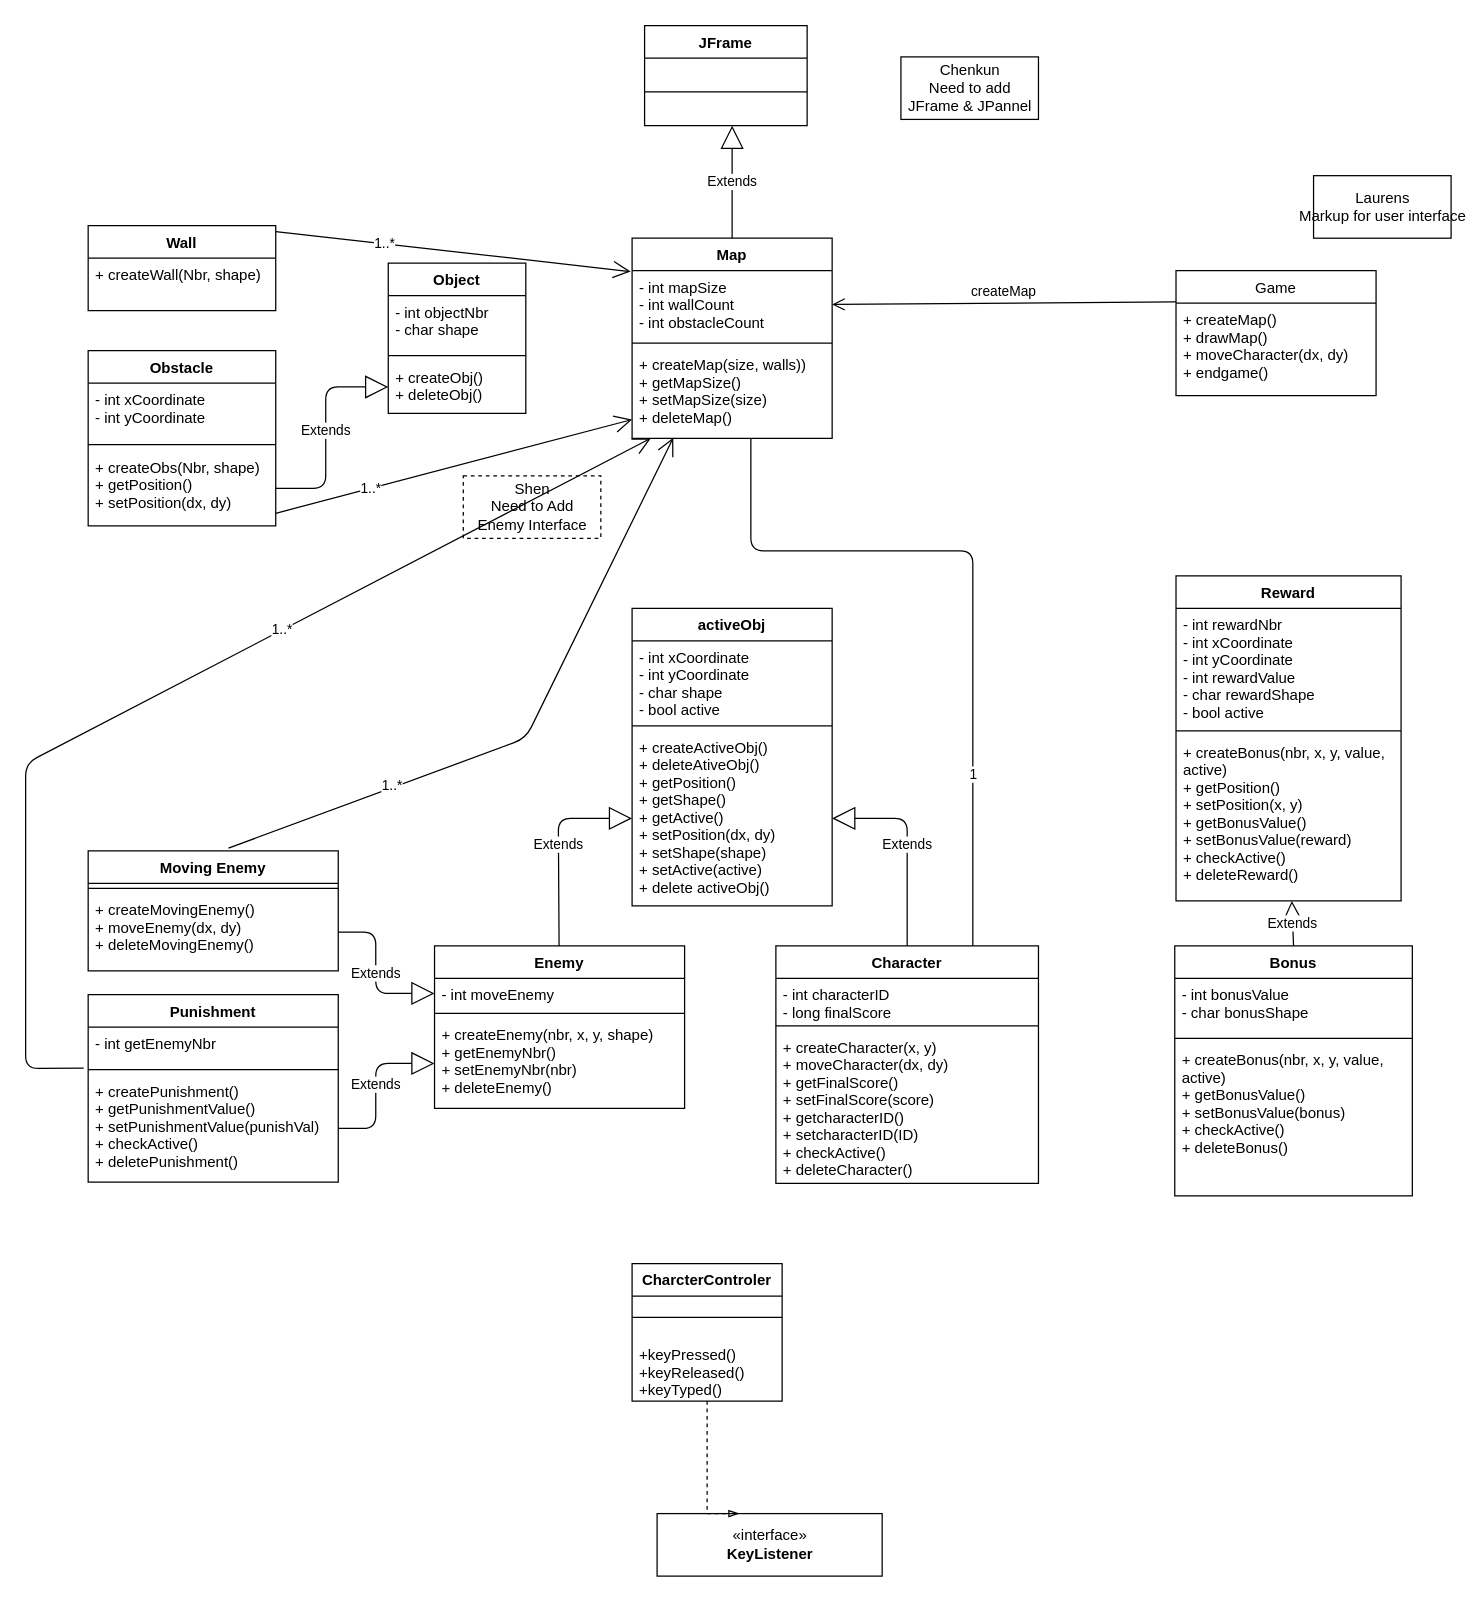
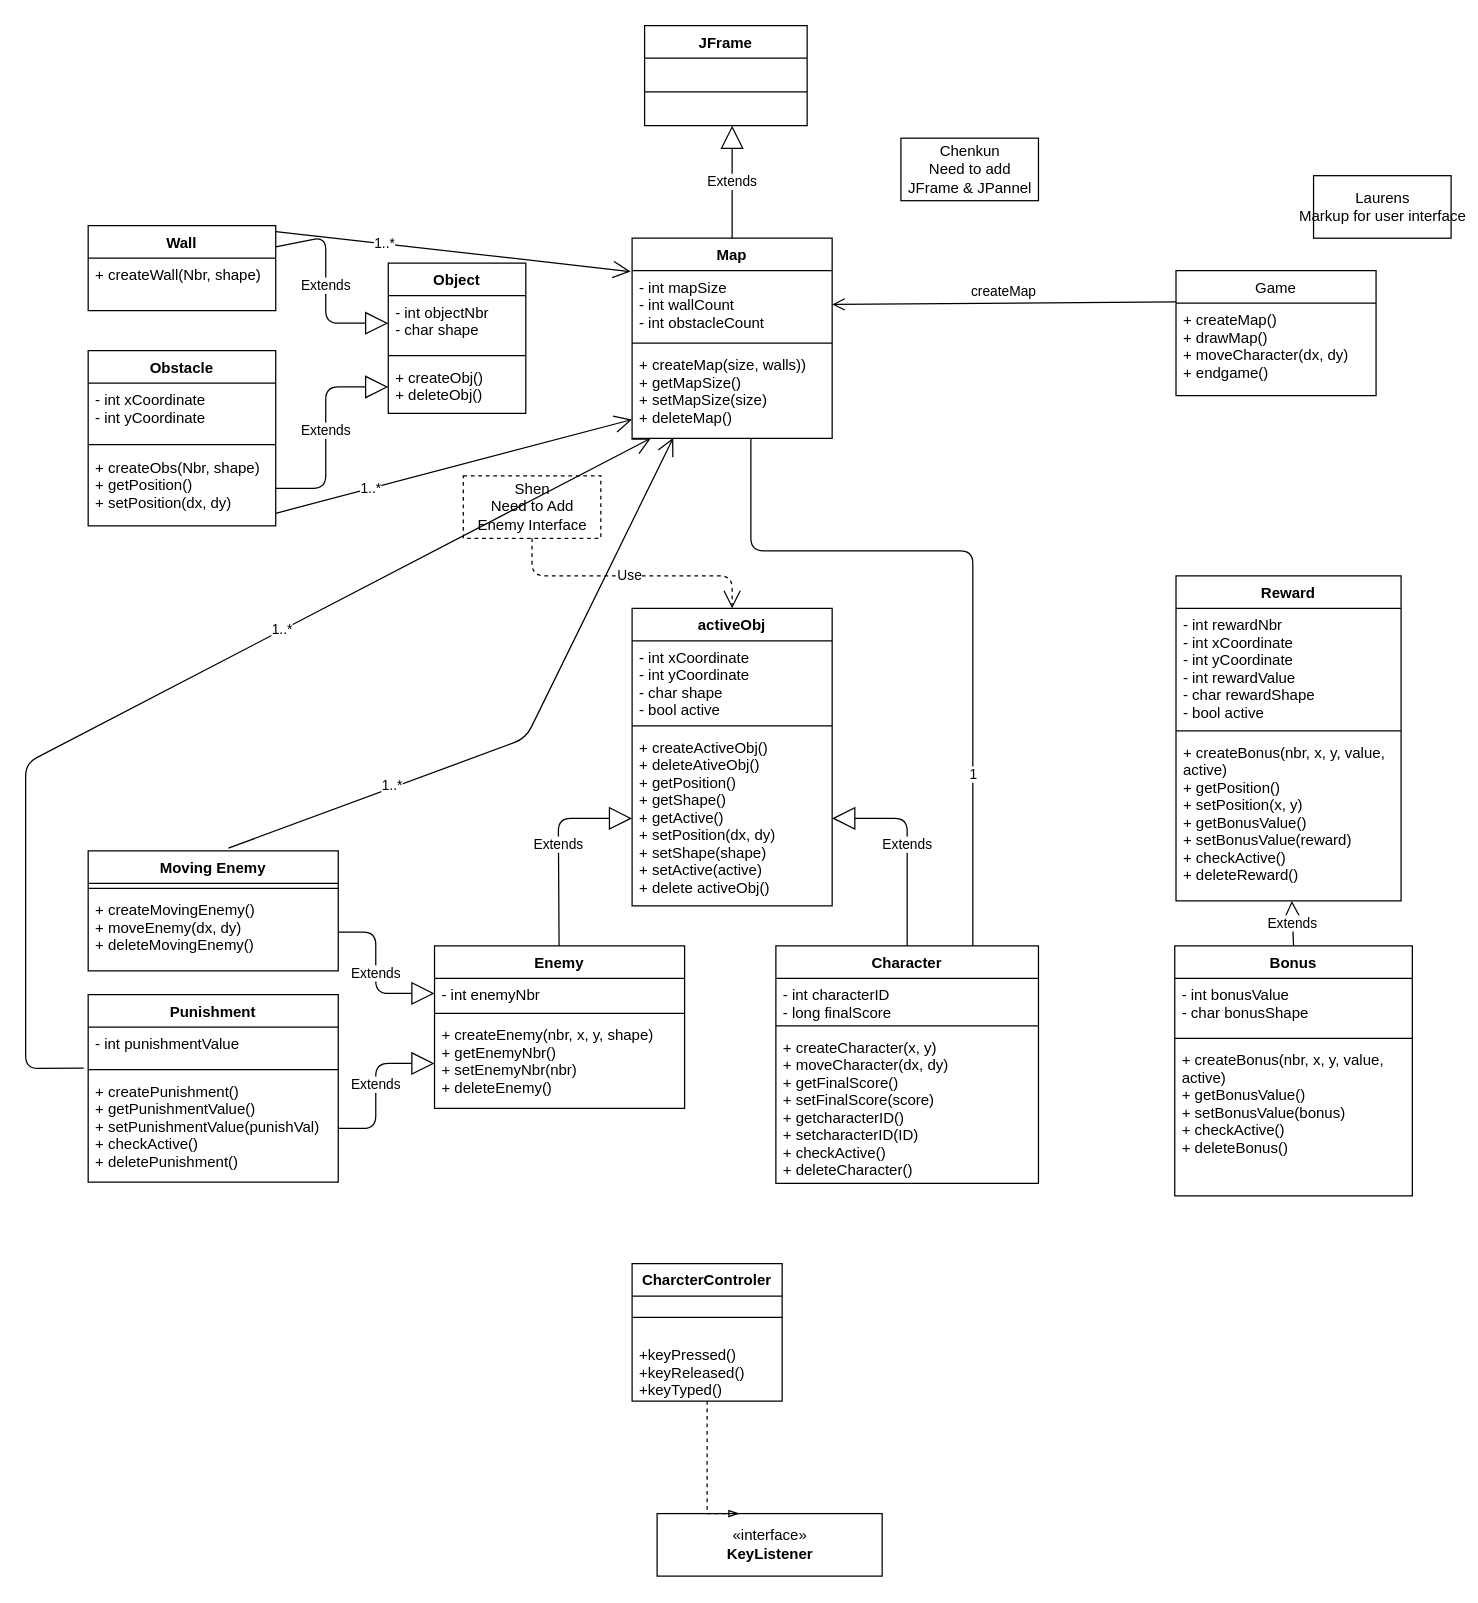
node "Chenkun Need to add JFrame & JPannel": moved (969, 88) -> (969, 169)
edge "Wall" -> "- int objectNbr - char shape": added, label "Extends"
edge "Shen Need to Add Enemy Interface" -> "activeObj": added, label "Use"
node "- int moveEnemy": label "- int moveEnemy" -> "- int enemyNbr"
node "- int getEnemyNbr": label "- int getEnemyNbr" -> "- int punishmentValue"
